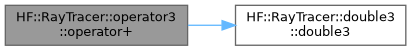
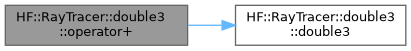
node "HF::RayTracer::operator3 ::operator+": label "HF::RayTracer::operator3 ::operator+" -> "HF::RayTracer::double3 ::operator+"
